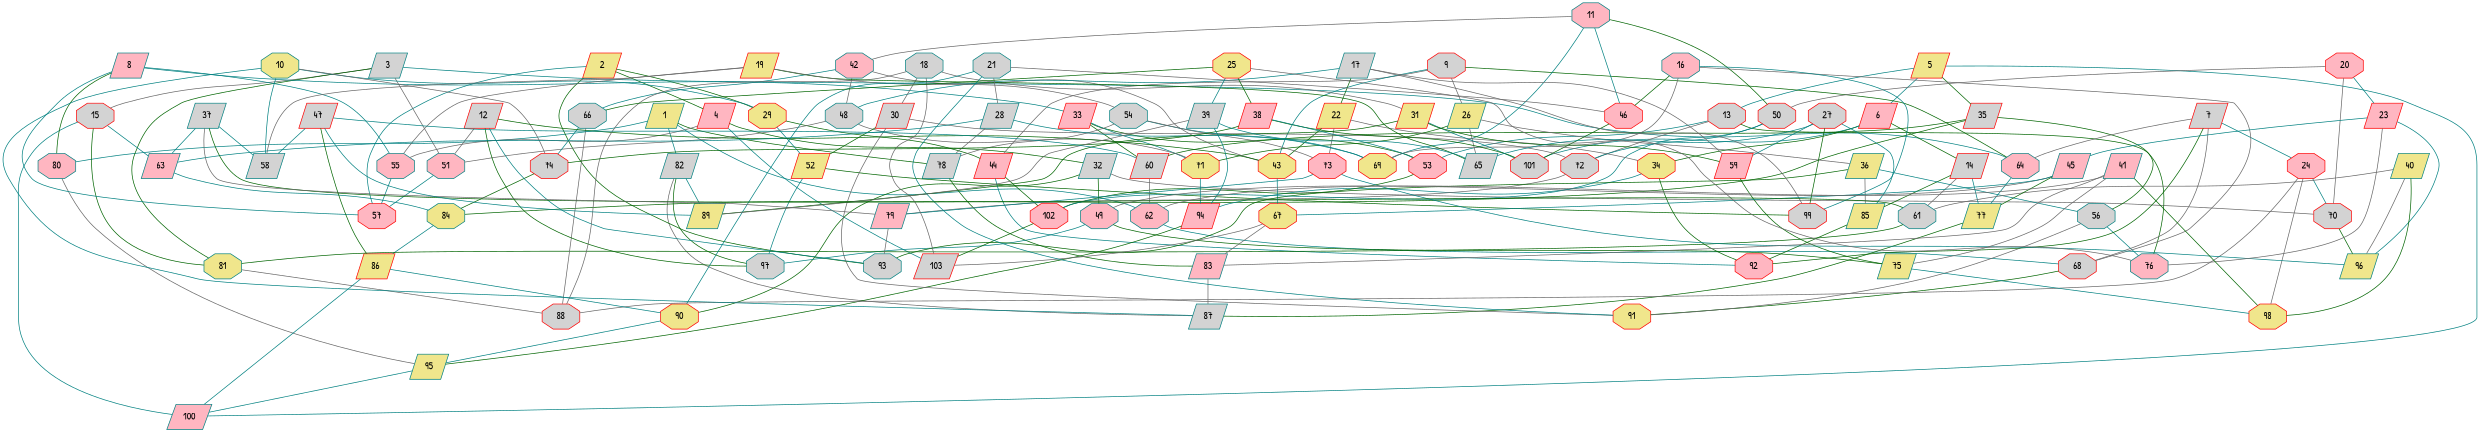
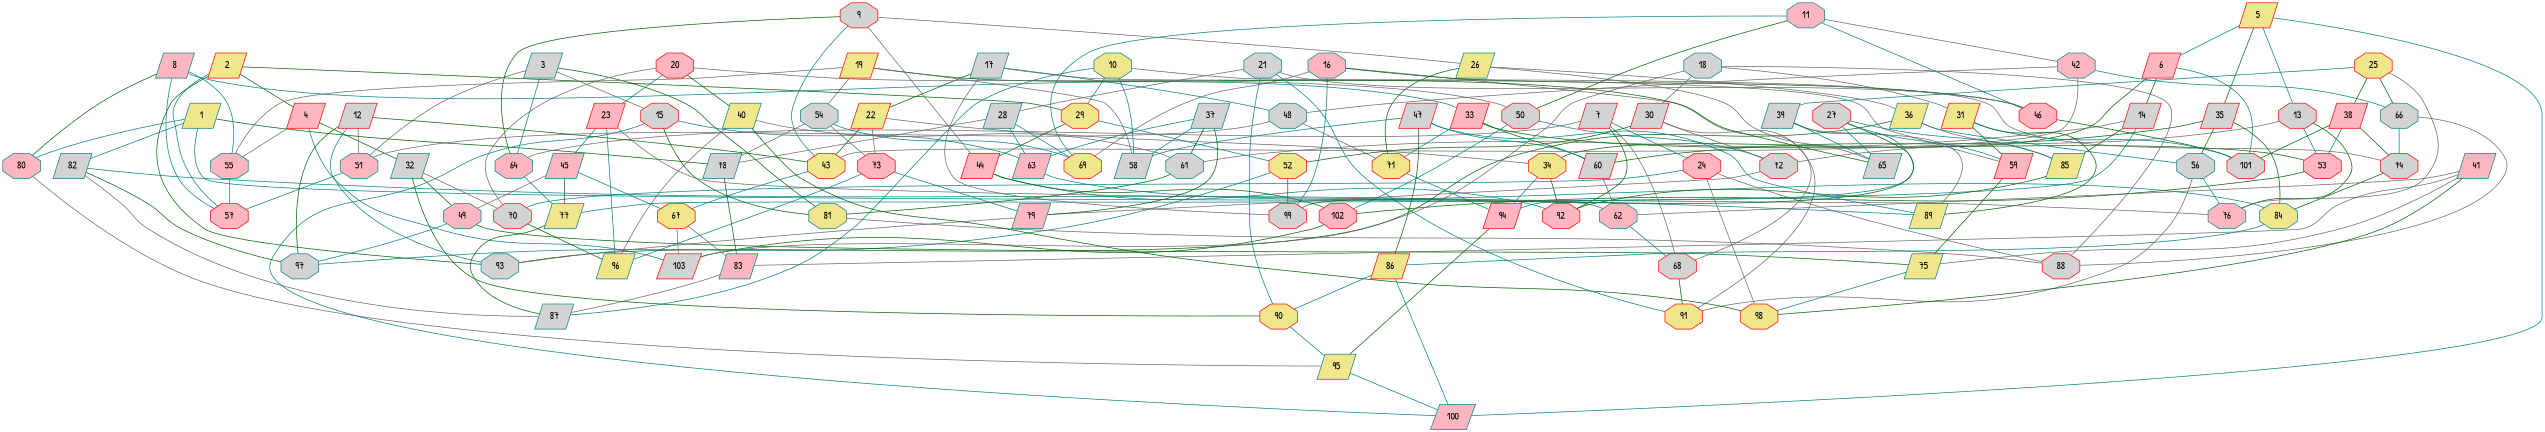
edge "20" -- "40": added
node "52": shape parallelogram -> octagon
edge "37" -- "79": color gray40 -> darkgreen
